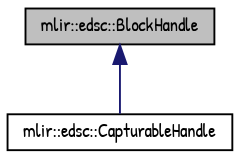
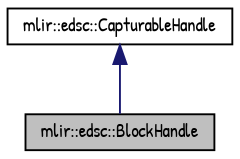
edge "mlir::edsc::CapturableHandle" -> "mlir::edsc::BlockHandle": reversed
